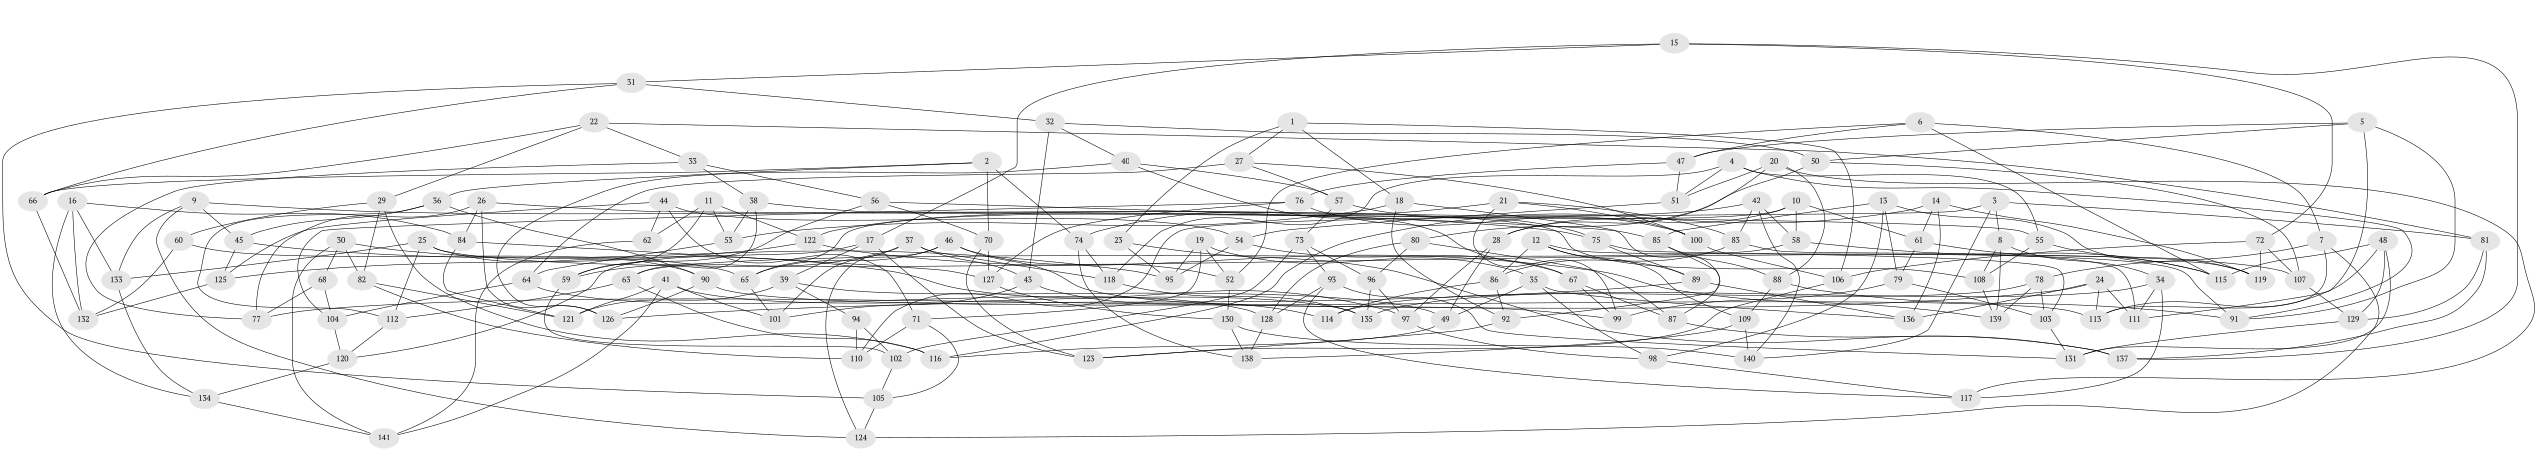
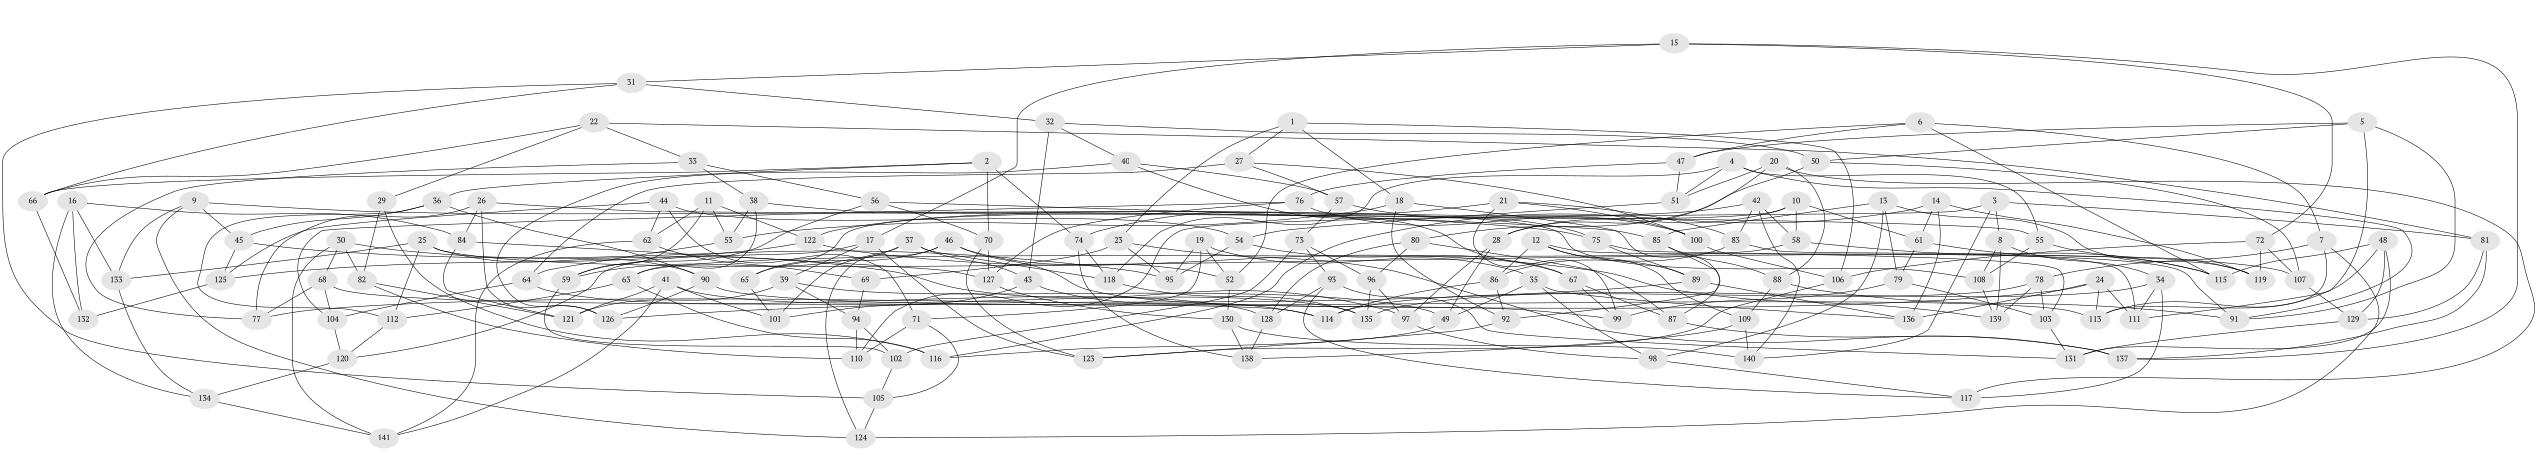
node "60": removed
node "69": added
edge "68" -- "114": added
